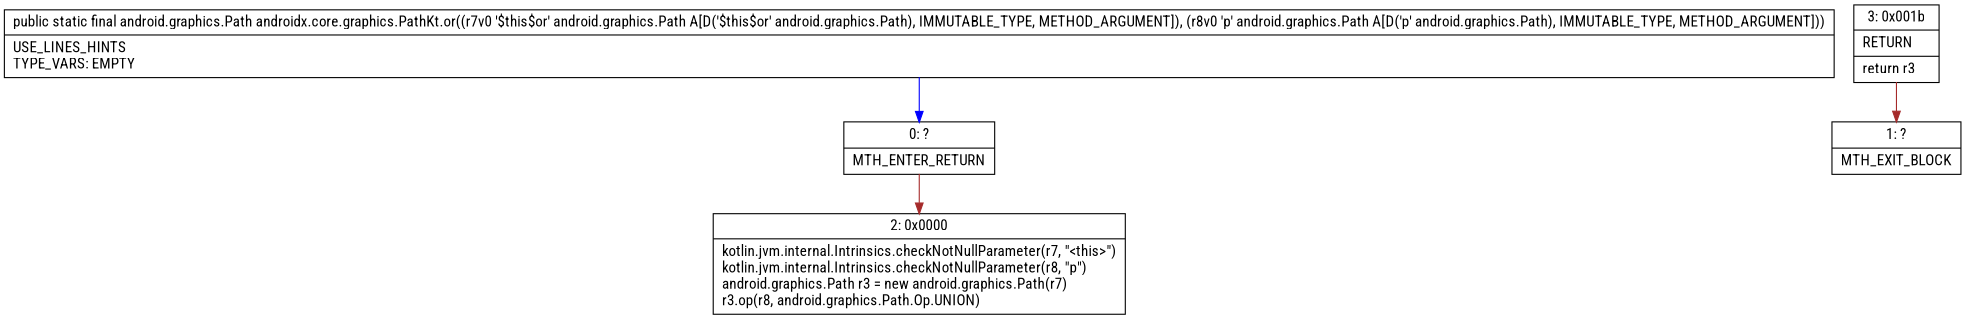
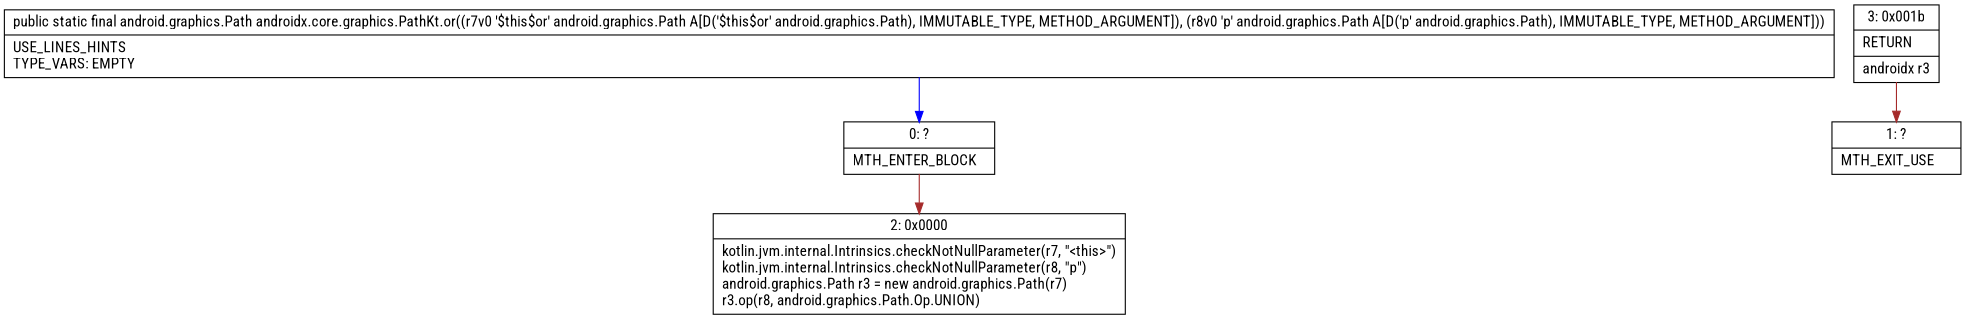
node "3: 0x001b": text "return r3" -> "androidx r3"
node "0: ?": text "MTH_ENTER_RETURN" -> "MTH_ENTER_BLOCK"
node "1: ?": text "MTH_EXIT_BLOCK" -> "MTH_EXIT_USE"
